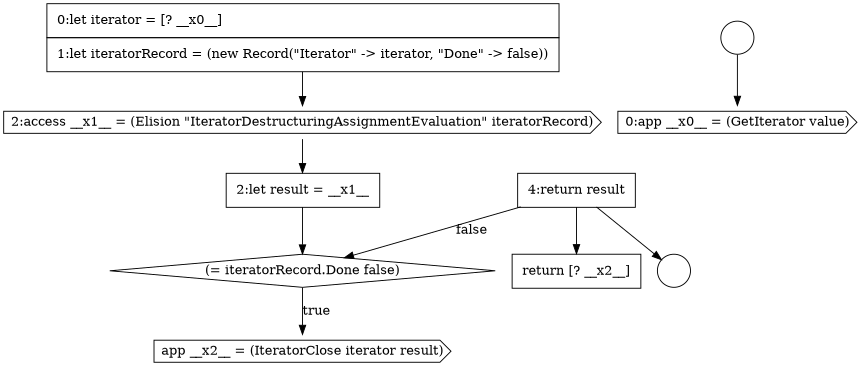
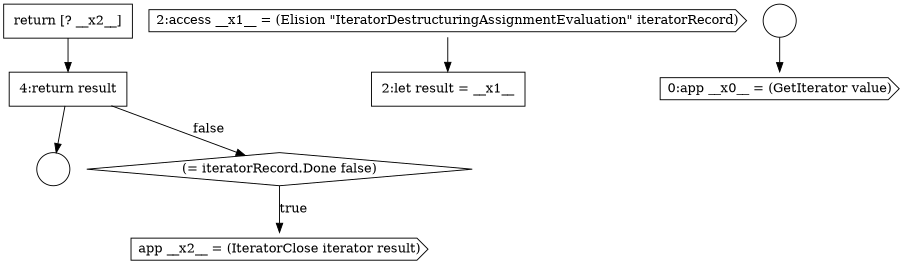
node "0:let iterator = [? __x0__]": removed
edge "2:let result = __x1__" -> "(= iteratorRecord.Done false)": removed
edge "4:return result" -> "return [? __x2__]": reversed
